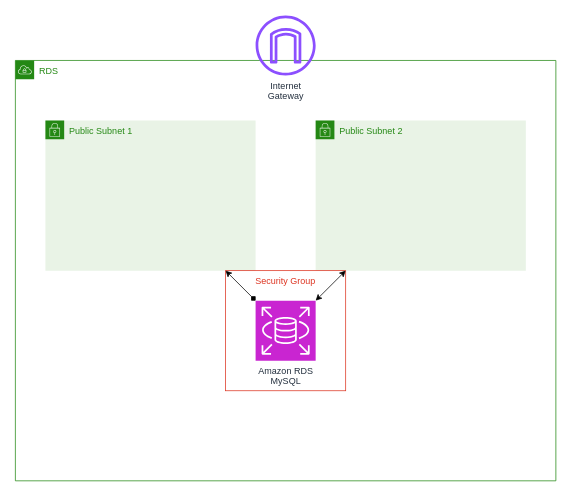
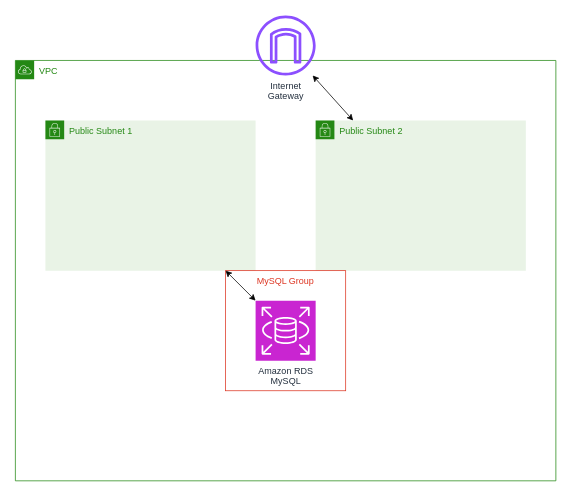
node "RDS": label "RDS" -> "VPC"
node "Security Group": label "Security Group" -> "MySQL Group"
edge "Public Subnet 2" -- "Amazon RDS MySQL": now "Public Subnet 2" -- "Internet Gateway"
edge "Public Subnet 1" -- "Amazon RDS MySQL": arrowhead diamond -> classic
